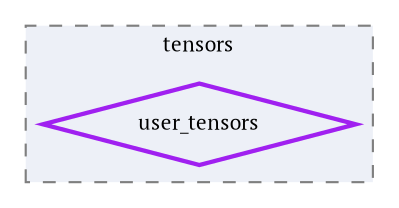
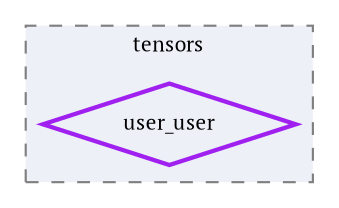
node "user_tensors": label "user_tensors" -> "user_user"
